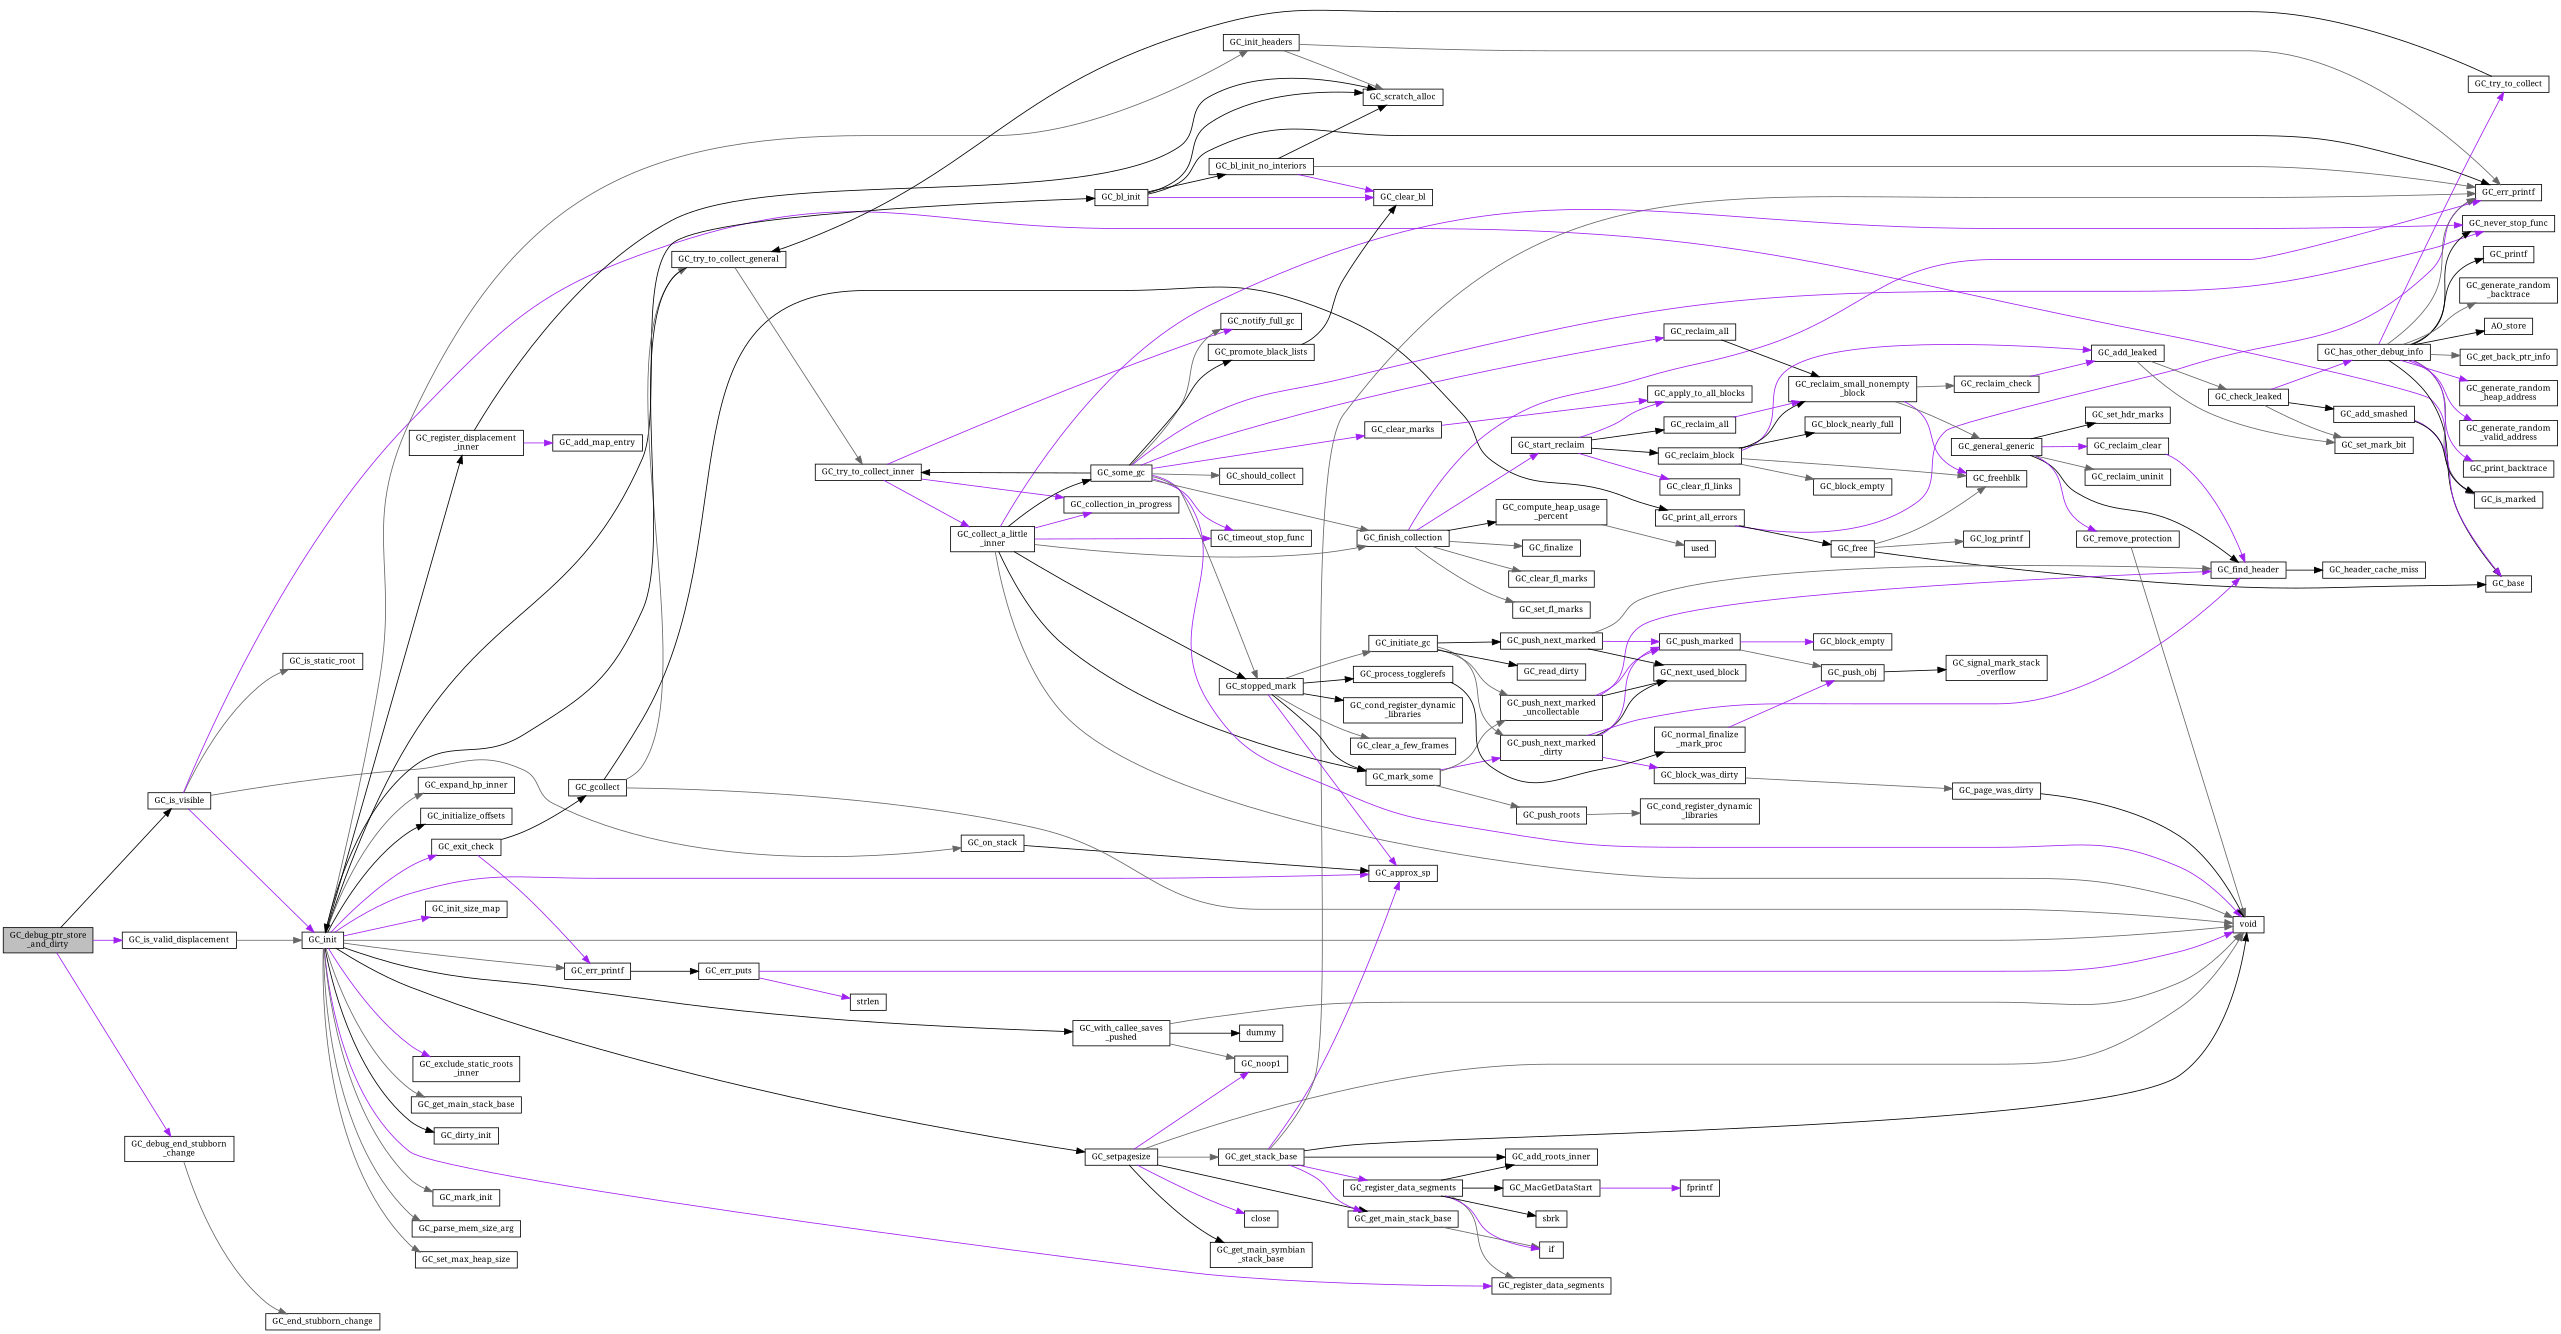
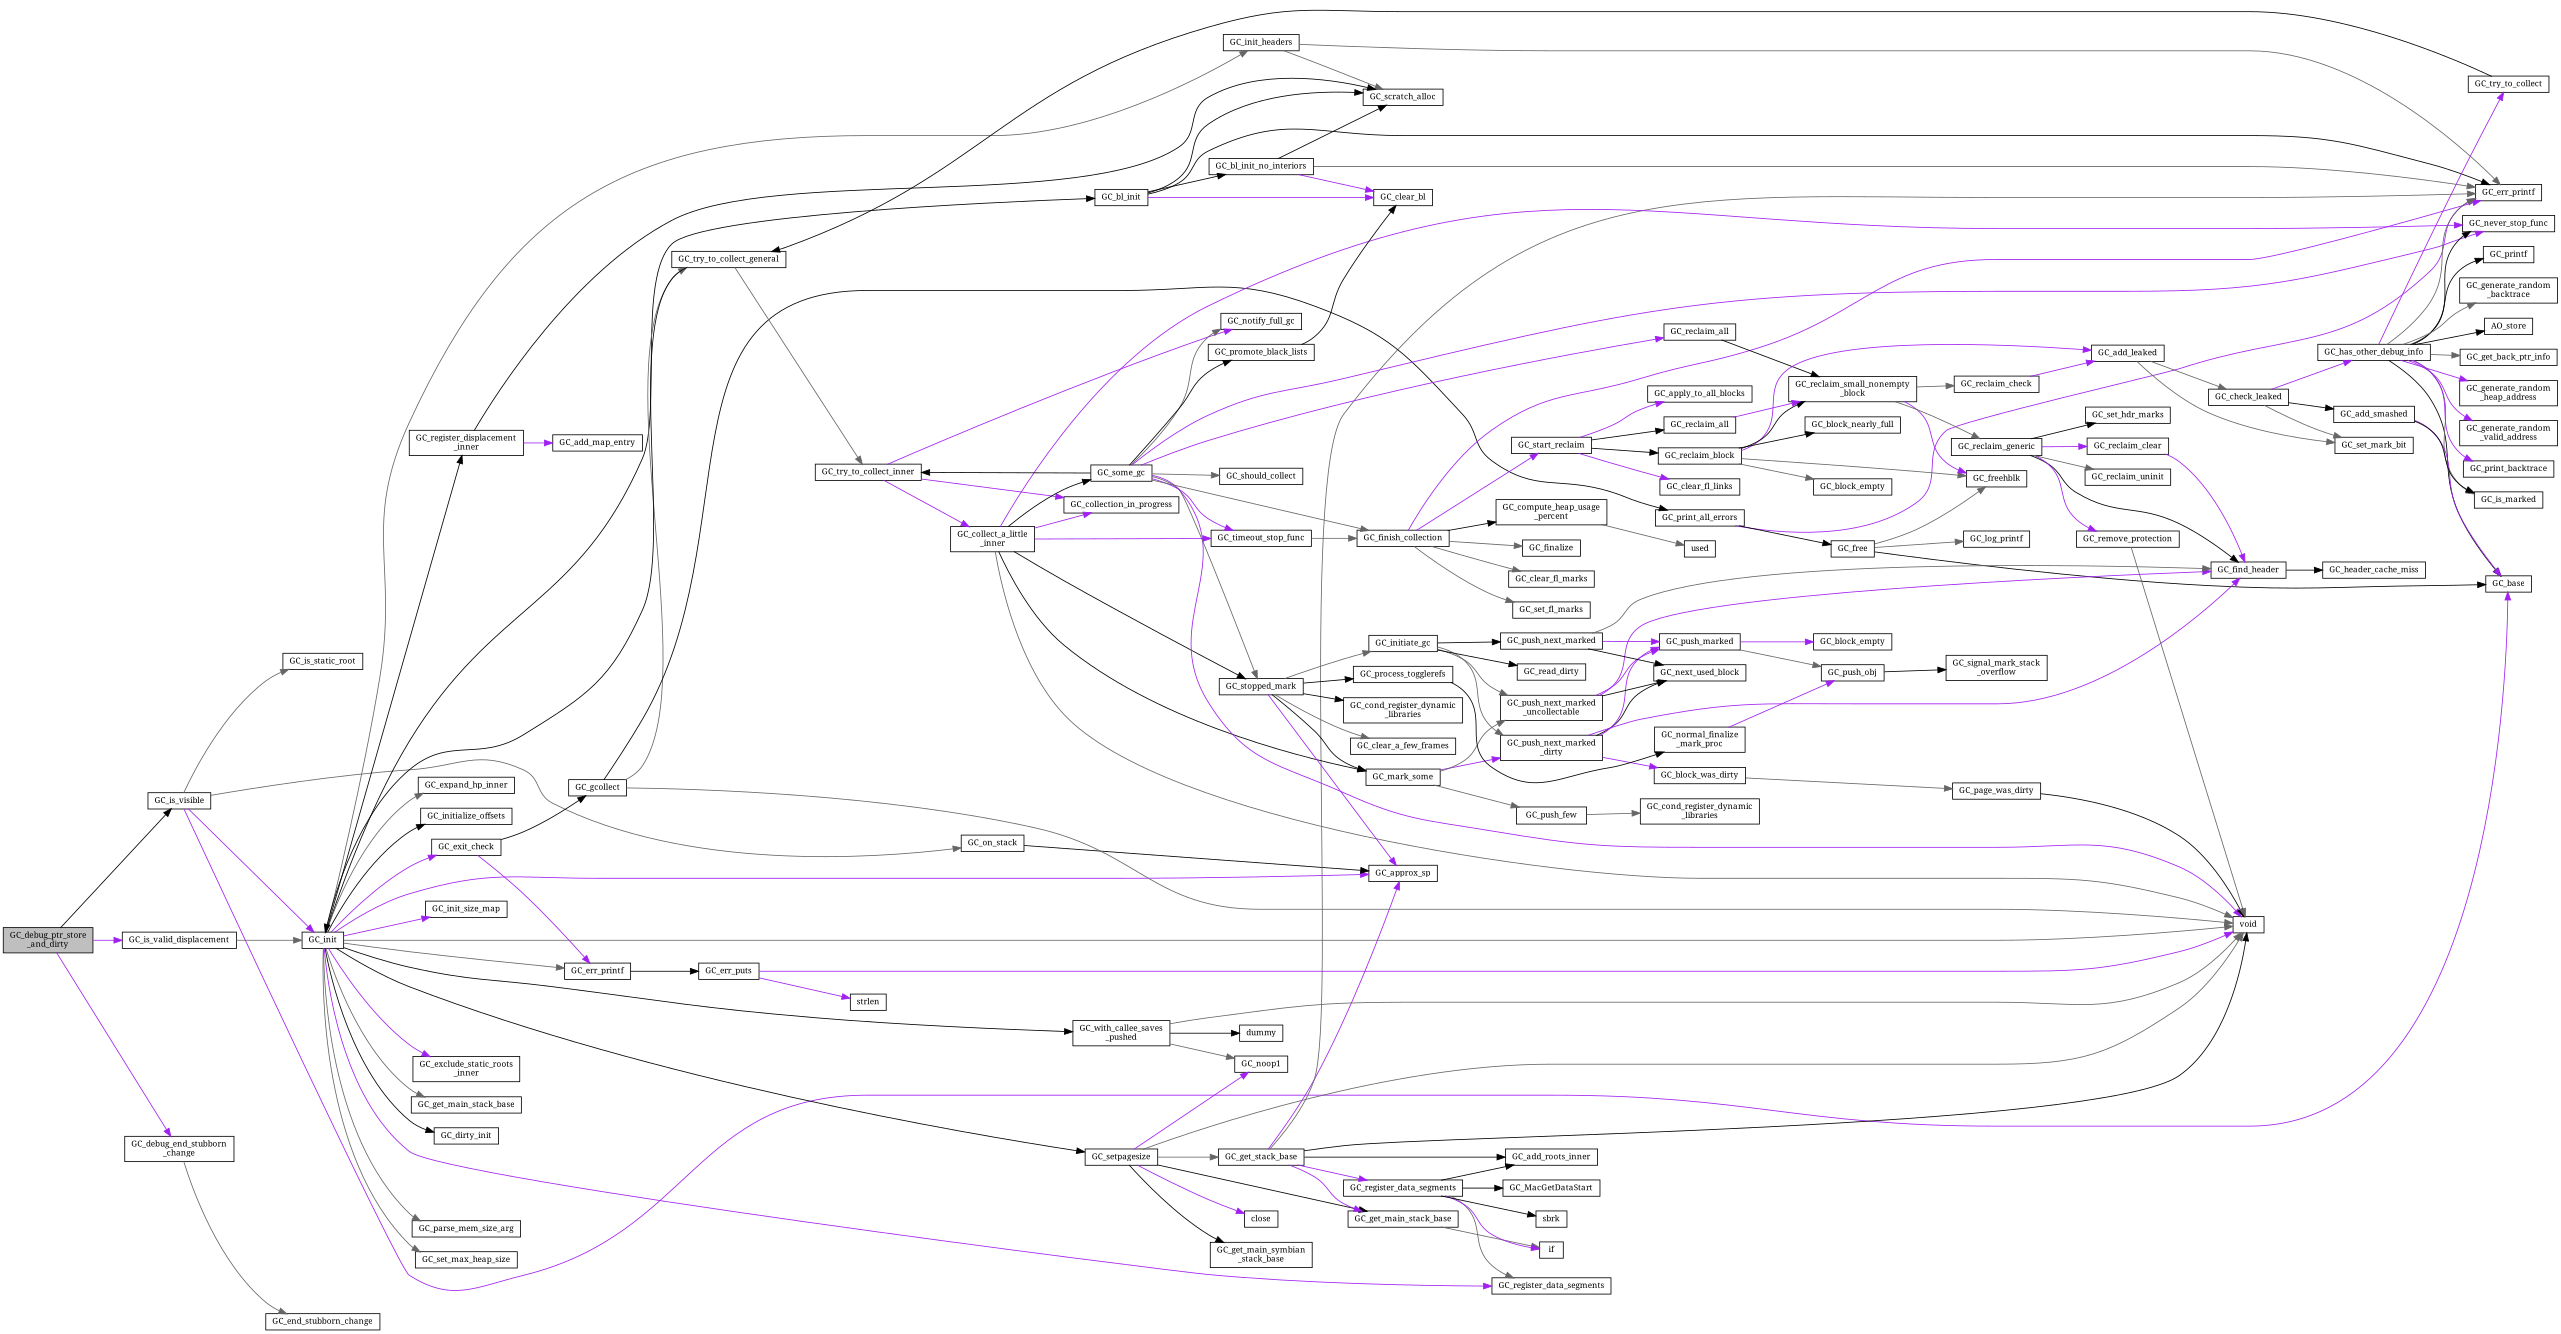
edge "GC_is_visible" -> "GC_is_marked": now "GC_is_visible" -> "GC_base"
node "GC_clear_marks": removed
node "GC_general_generic": label "GC_general_generic" -> "GC_reclaim_generic"
edge "GC_collect_a_little _inner" -> "GC_finish_collection": now "GC_timeout_stop_func" -> "GC_finish_collection"
node "GC_push_roots": label "GC_push_roots" -> "GC_push_few"
node "fprintf": removed
node "GC_mark_init": removed
